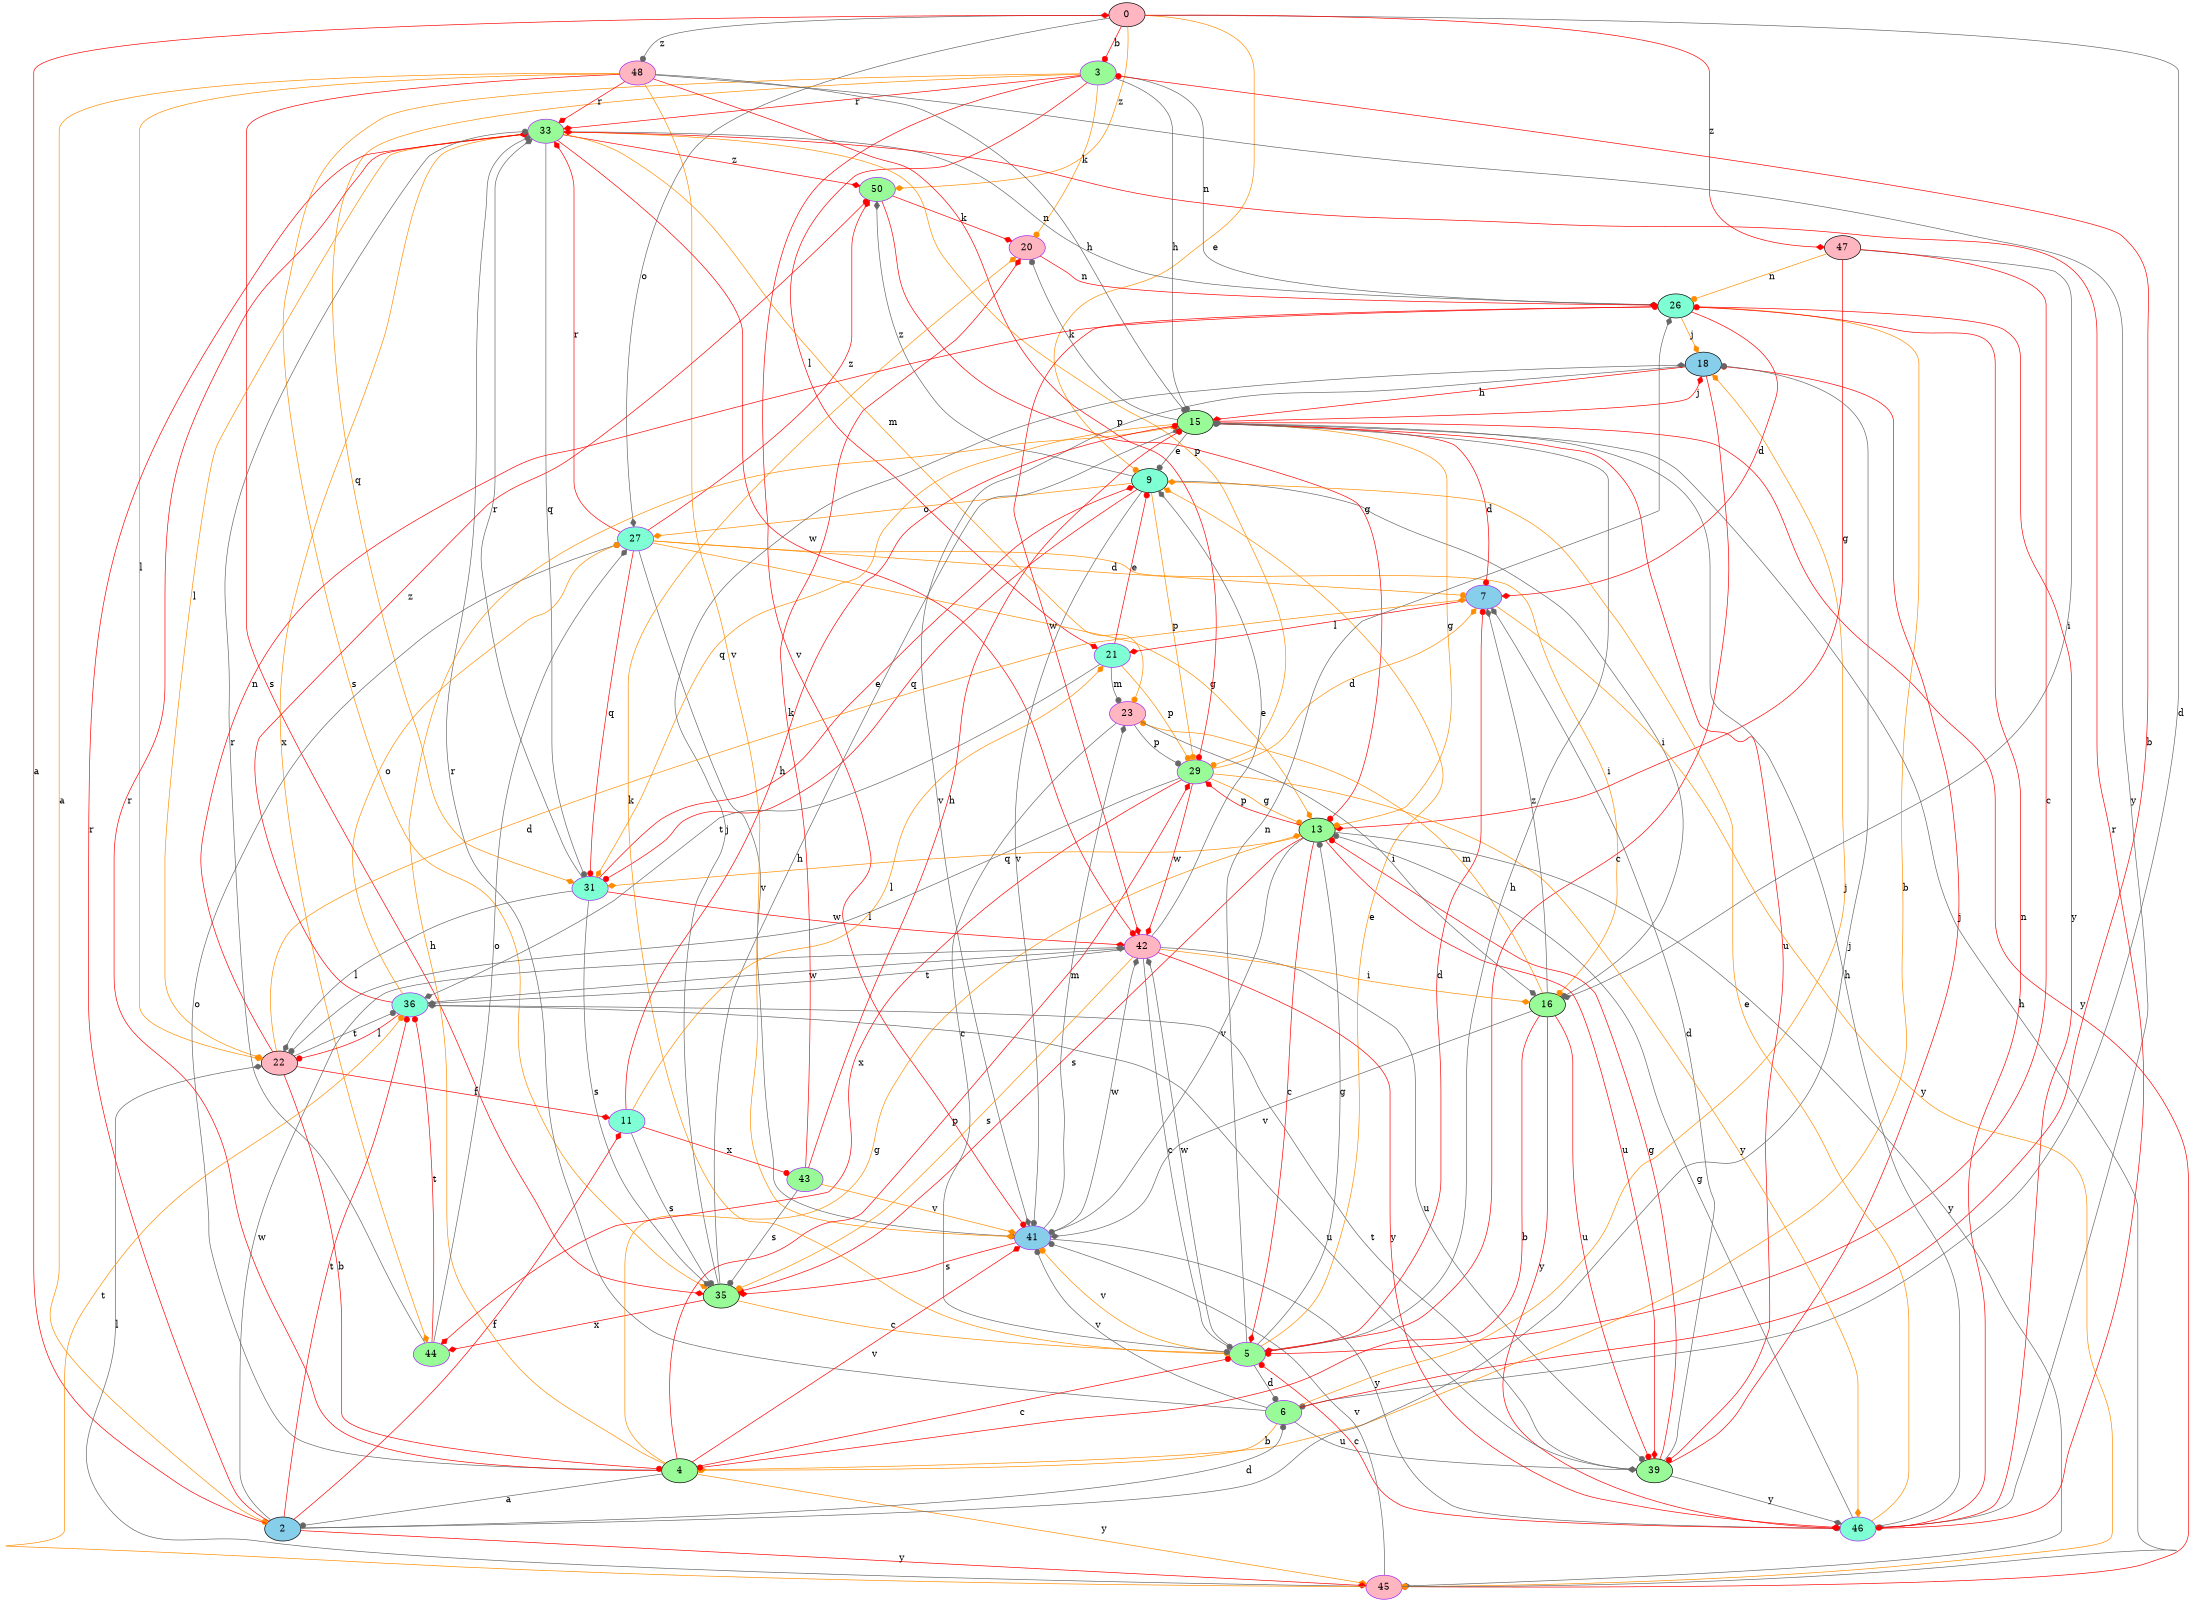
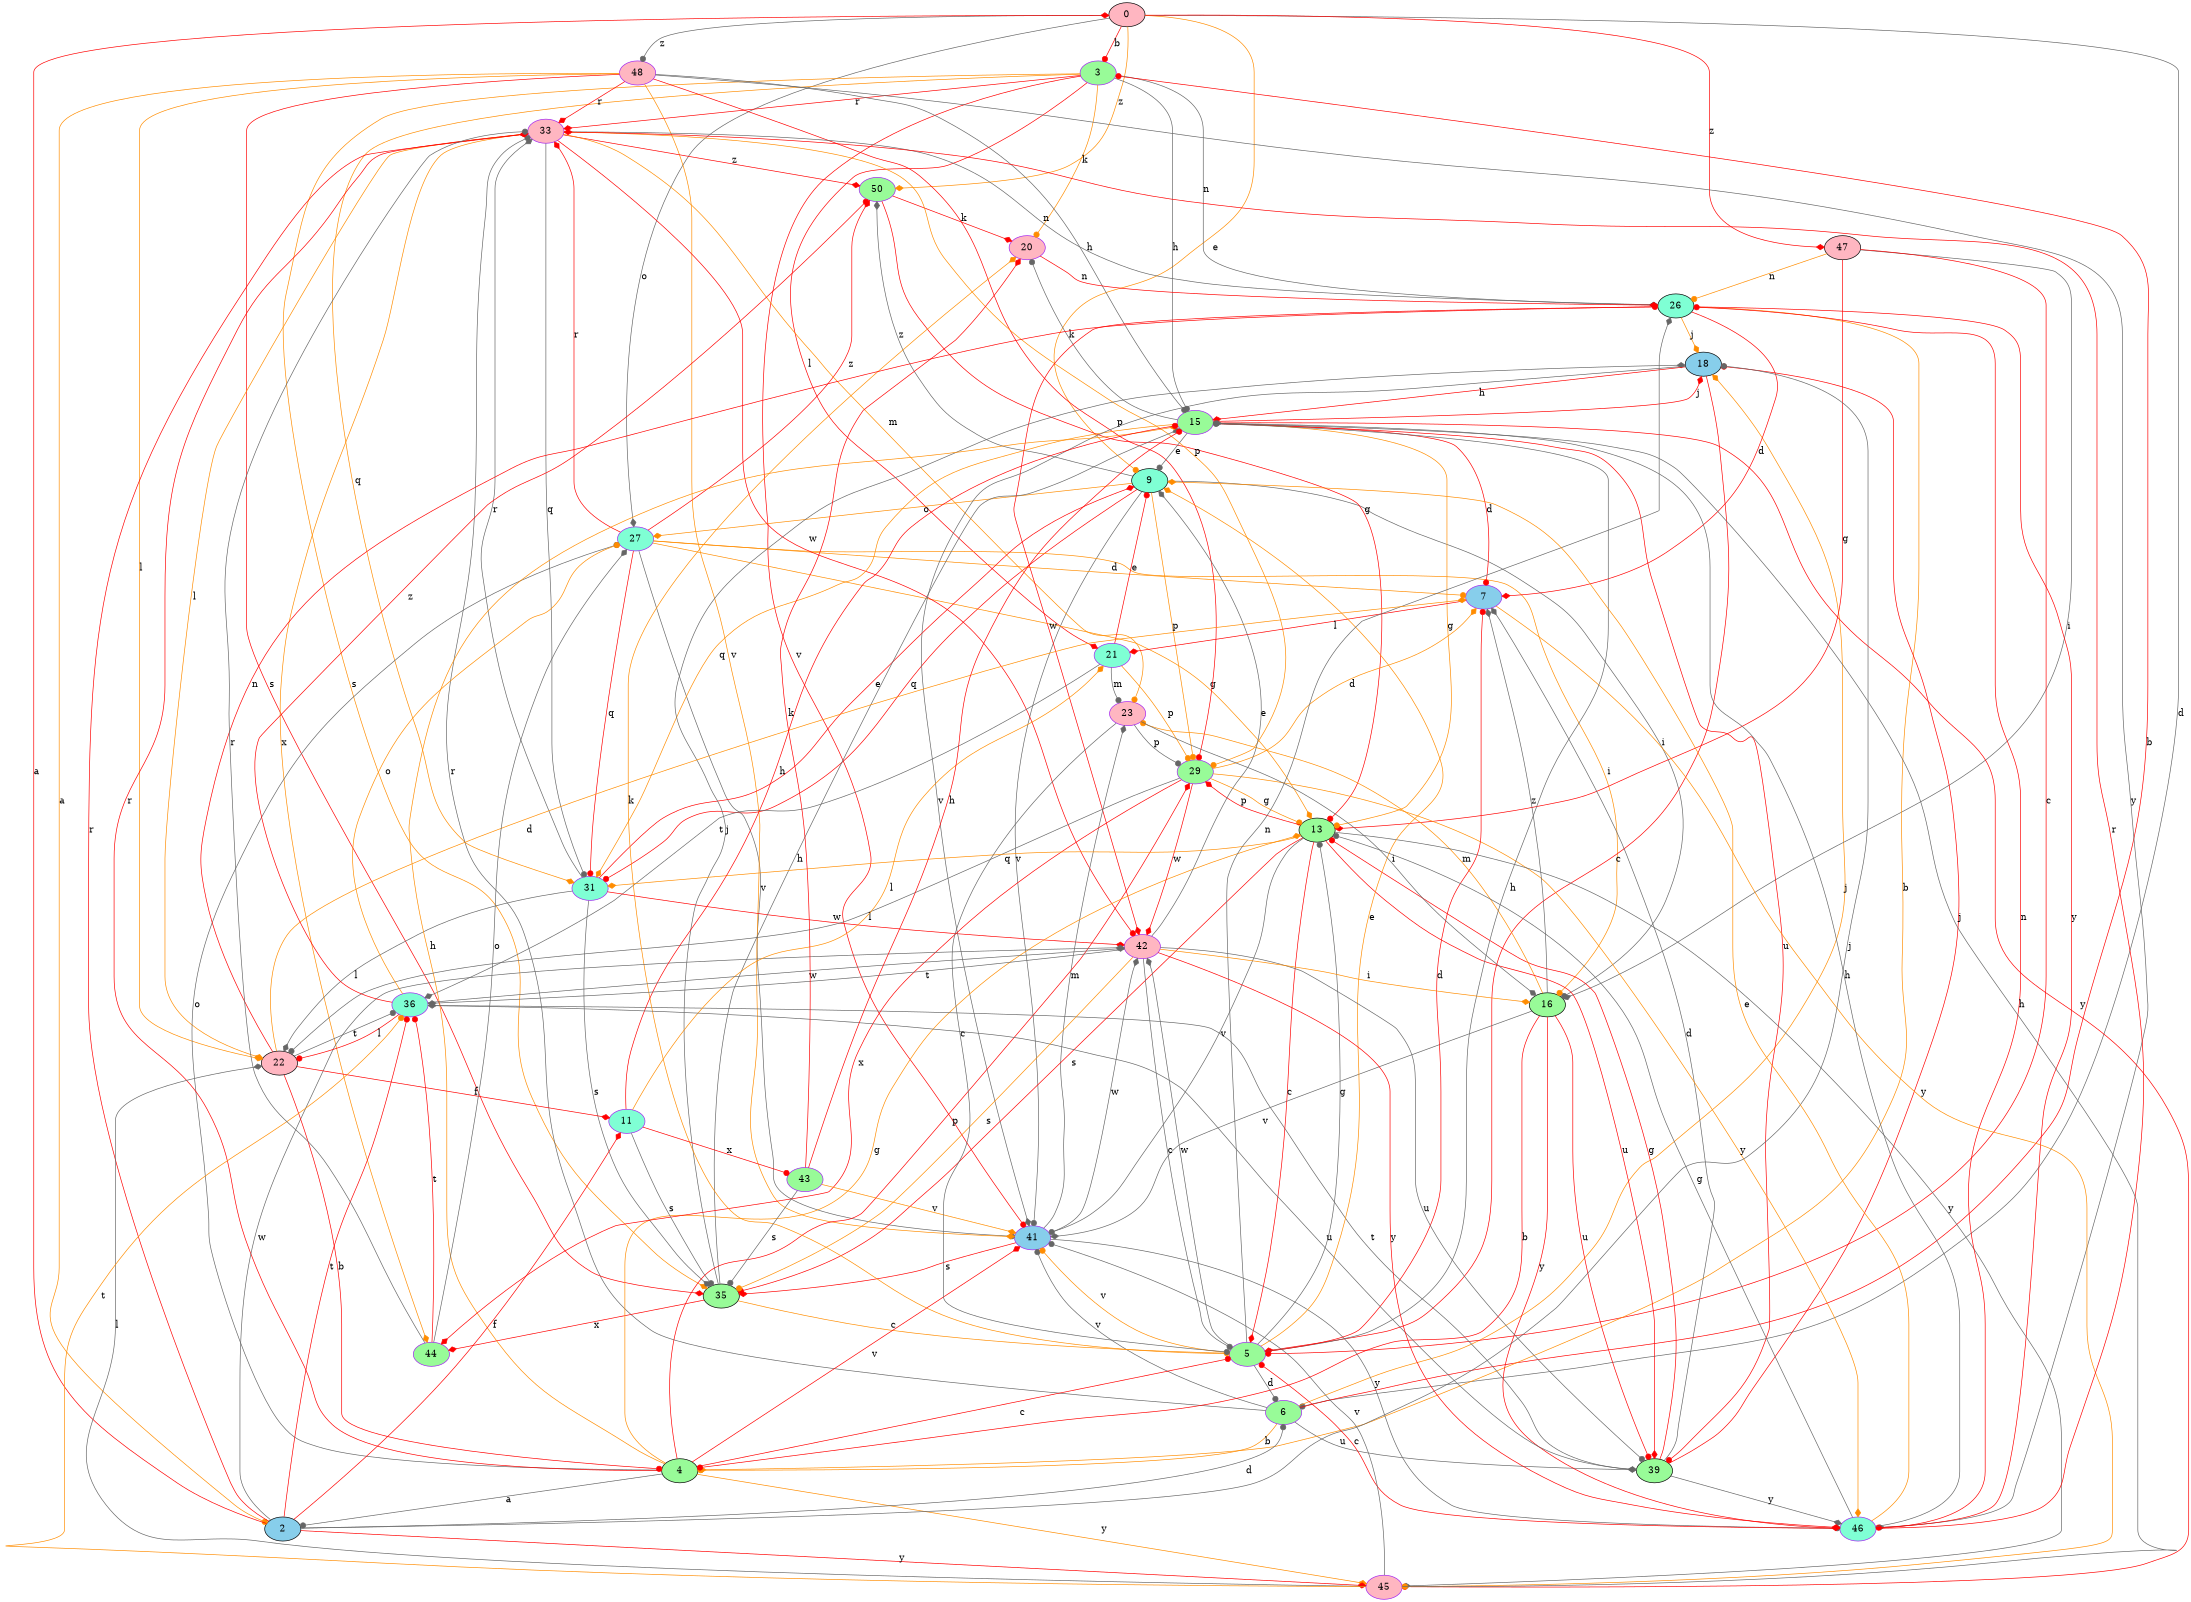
node "33": fillcolor palegreen -> lightpink
node "15": color black -> purple
